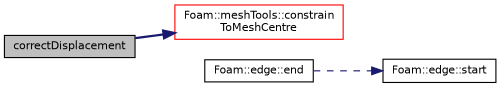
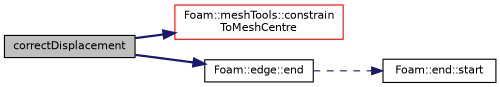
edge "correctDisplacement" -> "Foam::edge::end": added
node "Foam::edge::start": label "Foam::edge::start" -> "Foam::end::start"
